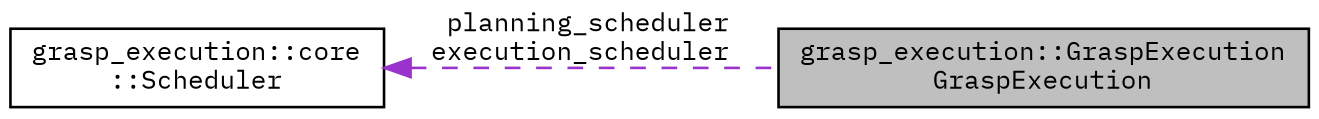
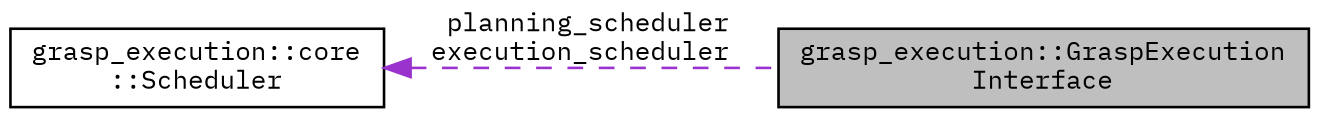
node "grasp_execution::GraspExecution GraspExecution": label "grasp_execution::GraspExecution GraspExecution" -> "grasp_execution::GraspExecution Interface"
